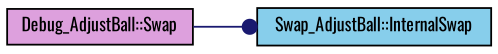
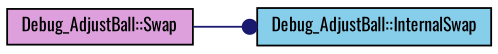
node "Swap_AdjustBall::InternalSwap": label "Swap_AdjustBall::InternalSwap" -> "Debug_AdjustBall::InternalSwap"
